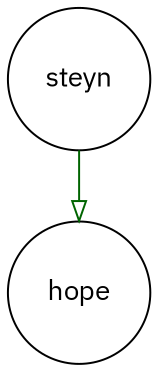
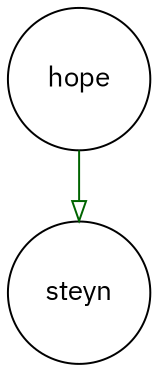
edge "steyn" -> "hope": reversed
